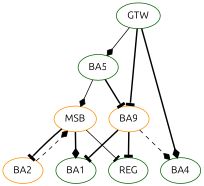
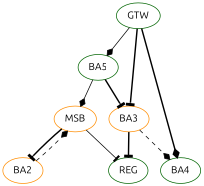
node "BA9": label "BA9" -> "BA3"
node "BA1": removed
